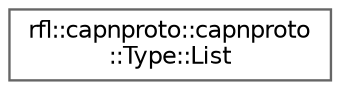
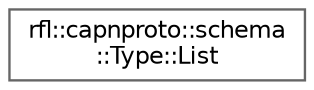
node "rfl::capnproto::capnproto ::Type::List": label "rfl::capnproto::capnproto ::Type::List" -> "rfl::capnproto::schema ::Type::List"
